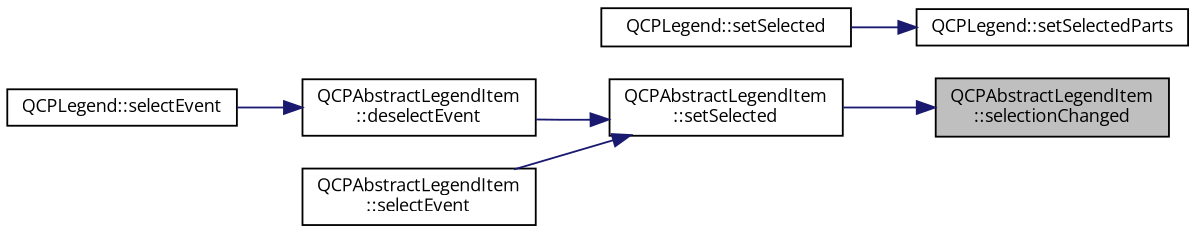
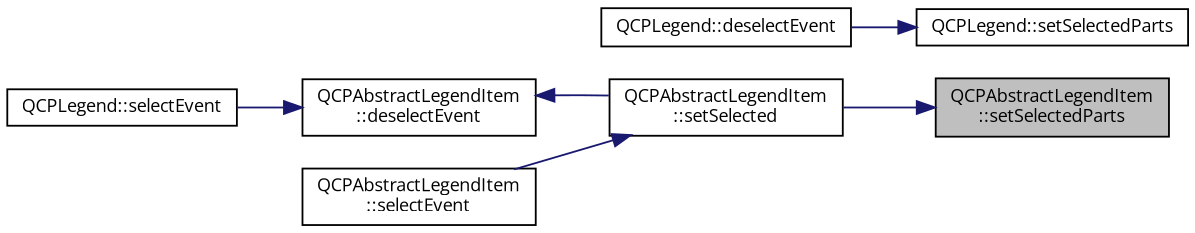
node "QCPLegend::setSelected": label "QCPLegend::setSelected" -> "QCPLegend::deselectEvent"
node "QCPAbstractLegendItem ::selectionChanged": label "QCPAbstractLegendItem ::selectionChanged" -> "QCPAbstractLegendItem ::setSelectedParts"
edge "QCPAbstractLegendItem ::deselectEvent" -> "QCPAbstractLegendItem ::setSelected": reversed
